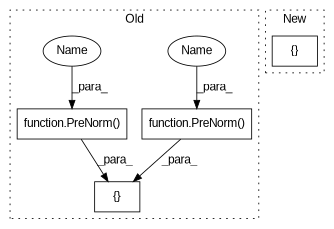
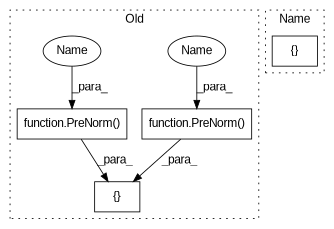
cluster "New": label "New" -> "Name"
